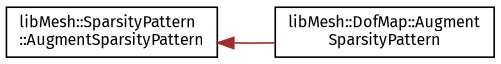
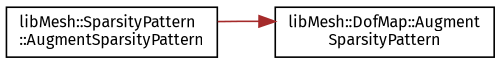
edge "libMesh::DofMap::Augment SparsityPattern" -> "libMesh::SparsityPattern ::AugmentSparsityPattern": reversed
